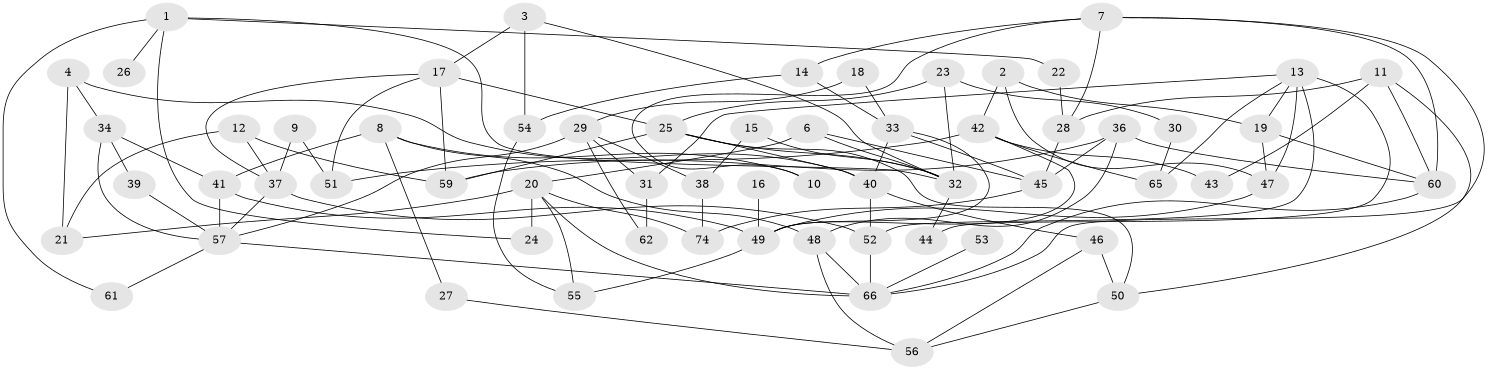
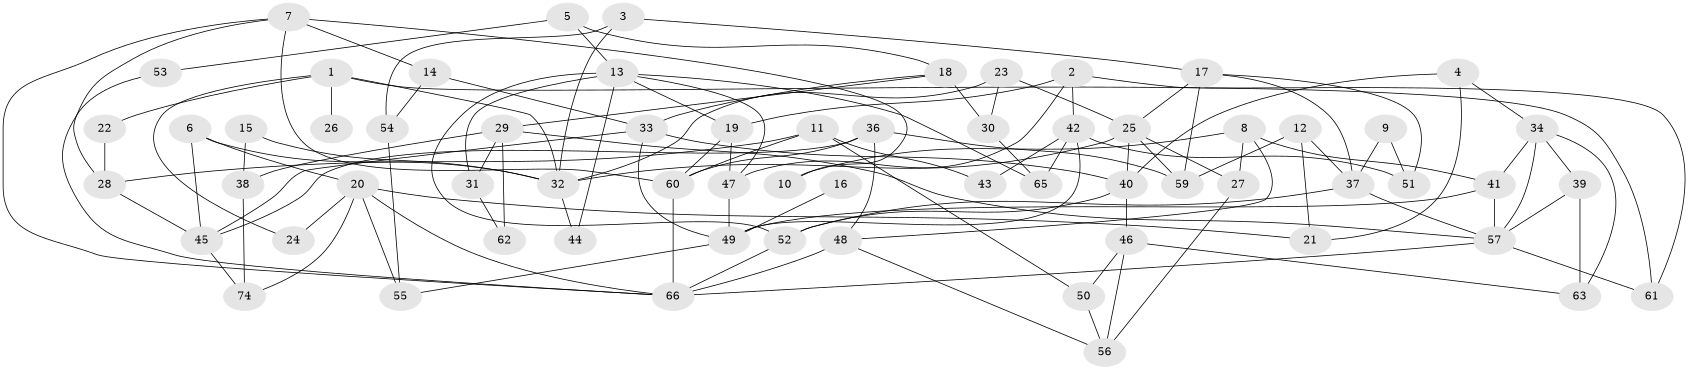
node "5": added
edge "2" -- "61": added
edge "18" -- "30": added
edge "25" -- "50": now "25" -- "27"
node "63": added
